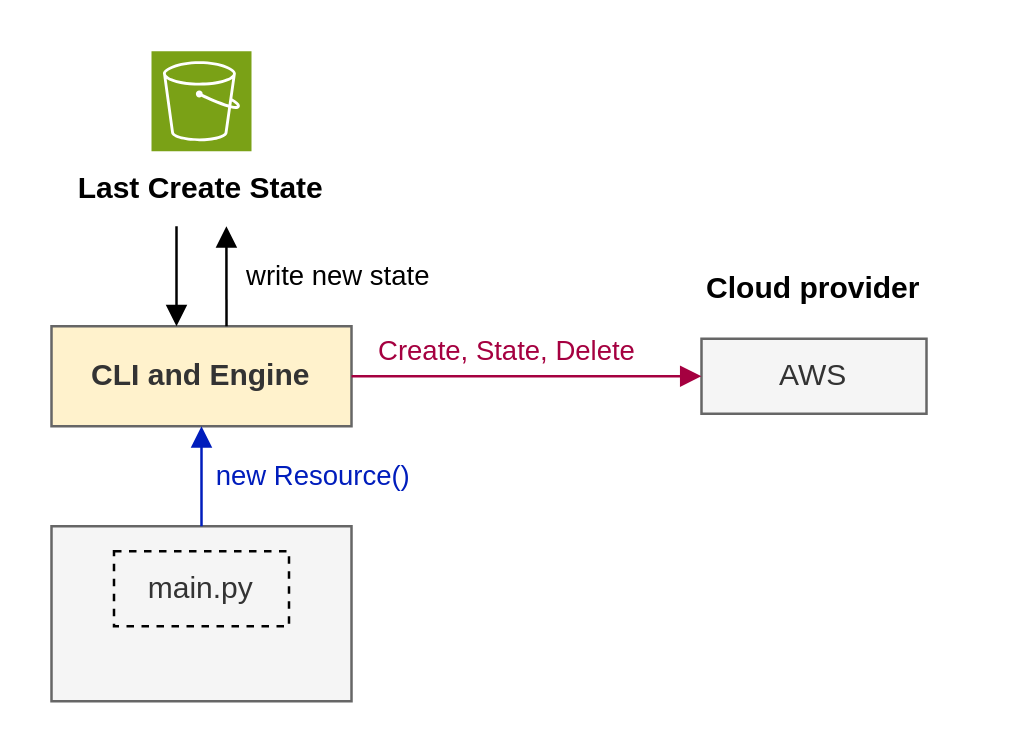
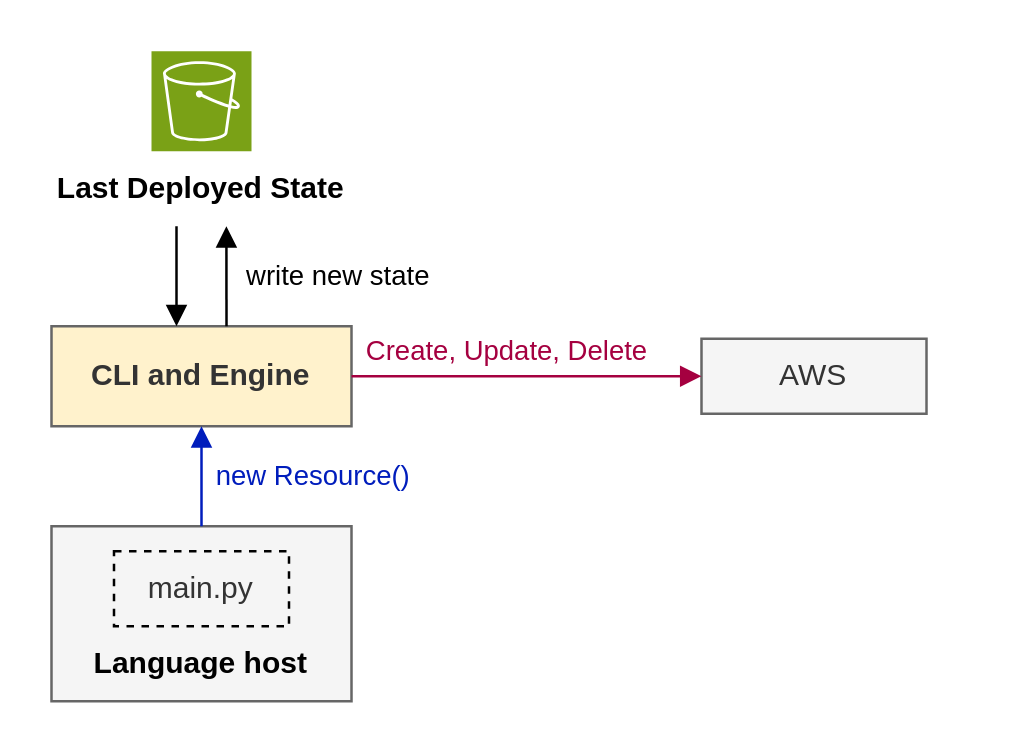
node "Last Create State": label "Last Create State" -> "Last Deployed State"
node "Cloud provider": removed
node "Create, State, Delete": label "Create, State, Delete" -> "Create, Update, Delete"
node "Language host": added
